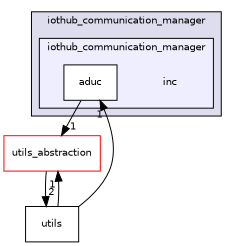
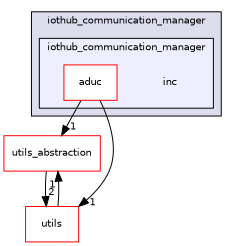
node "aduc": color black -> red
edge "utils" -> "aduc": reversed
node "utils": color black -> red
